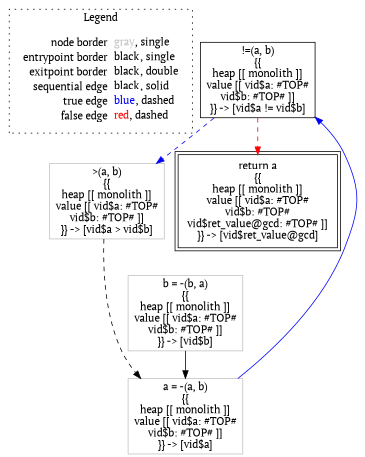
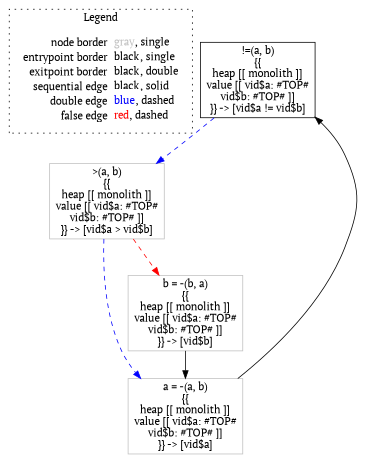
node "node border": text "true edge" -> "double edge"
node "return a": removed
edge ">(a, b)" -> "b = -(b, a)": added
edge "a = -(a, b)" -> "!=(a, b)": color blue -> black
edge ">(a, b)" -> "a = -(a, b)": color black -> blue
